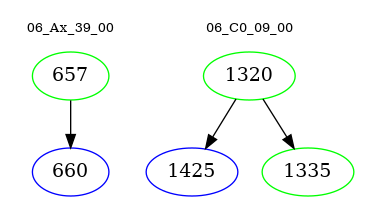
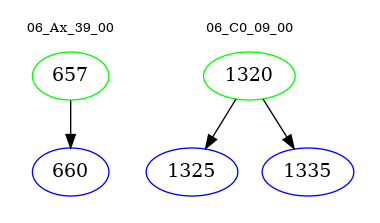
node "1425": label "1425" -> "1325"
node "1335": color green -> blue
